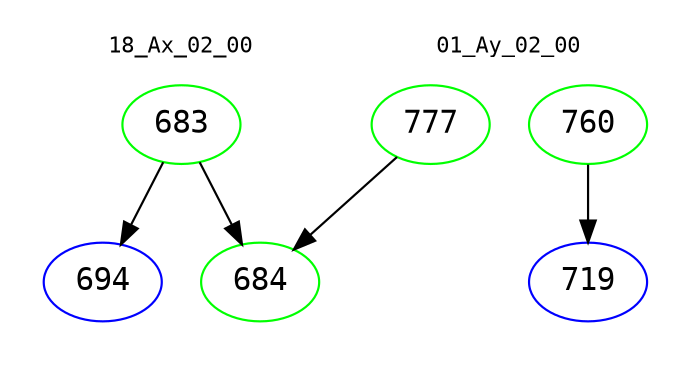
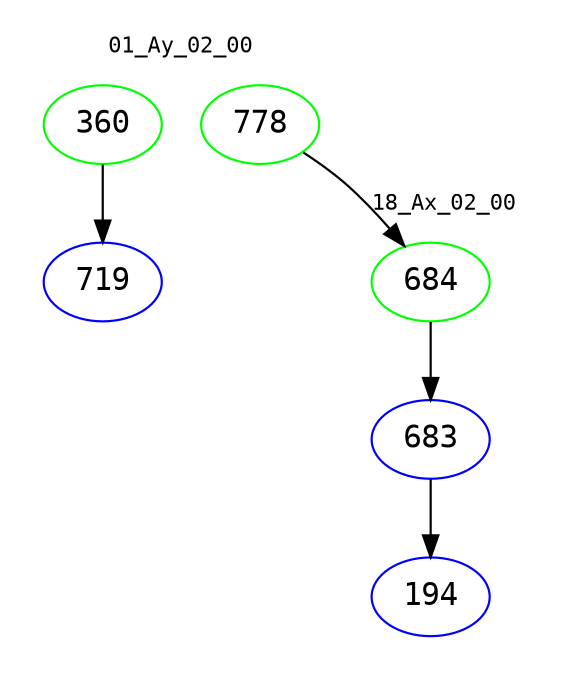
node "683": color green -> blue
node "777": label "777" -> "778"
node "760": label "760" -> "360"
edge "683" -> "684": reversed
node "694": label "694" -> "194"
